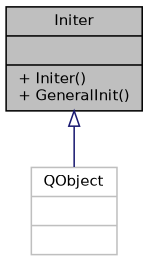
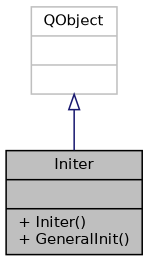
edge "QObject" -> "Initer": reversed
